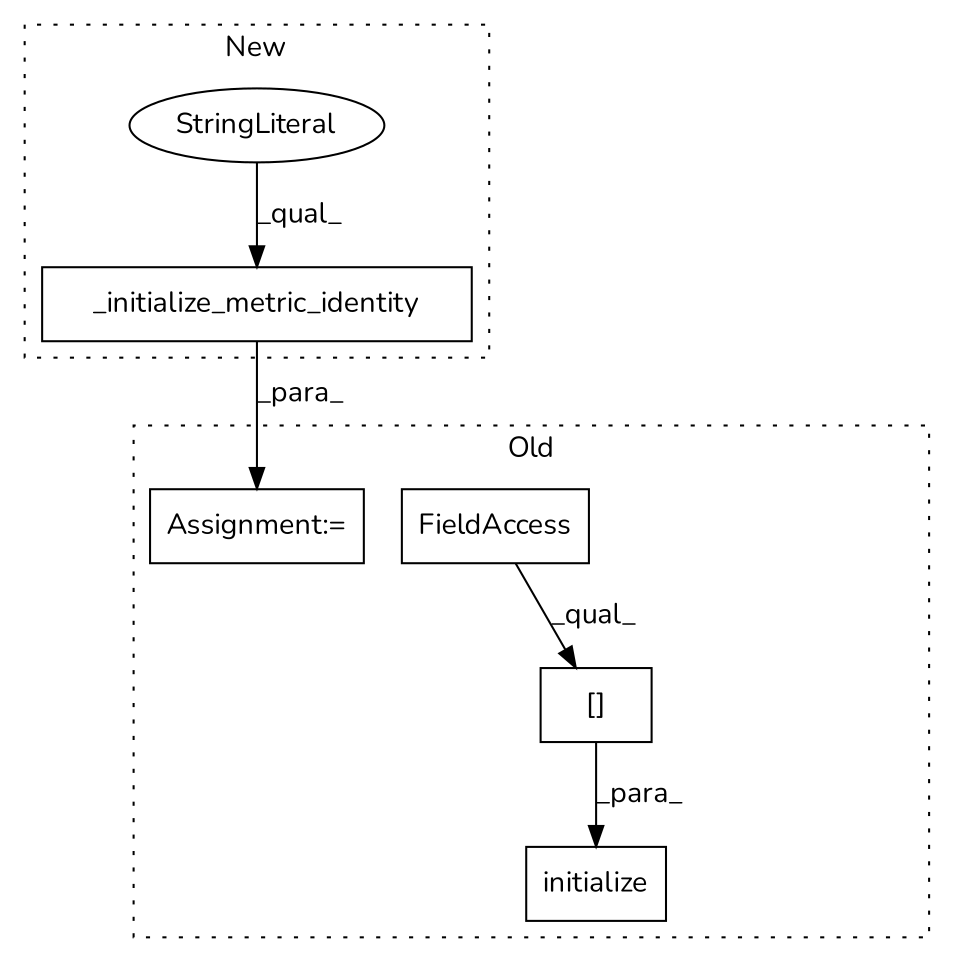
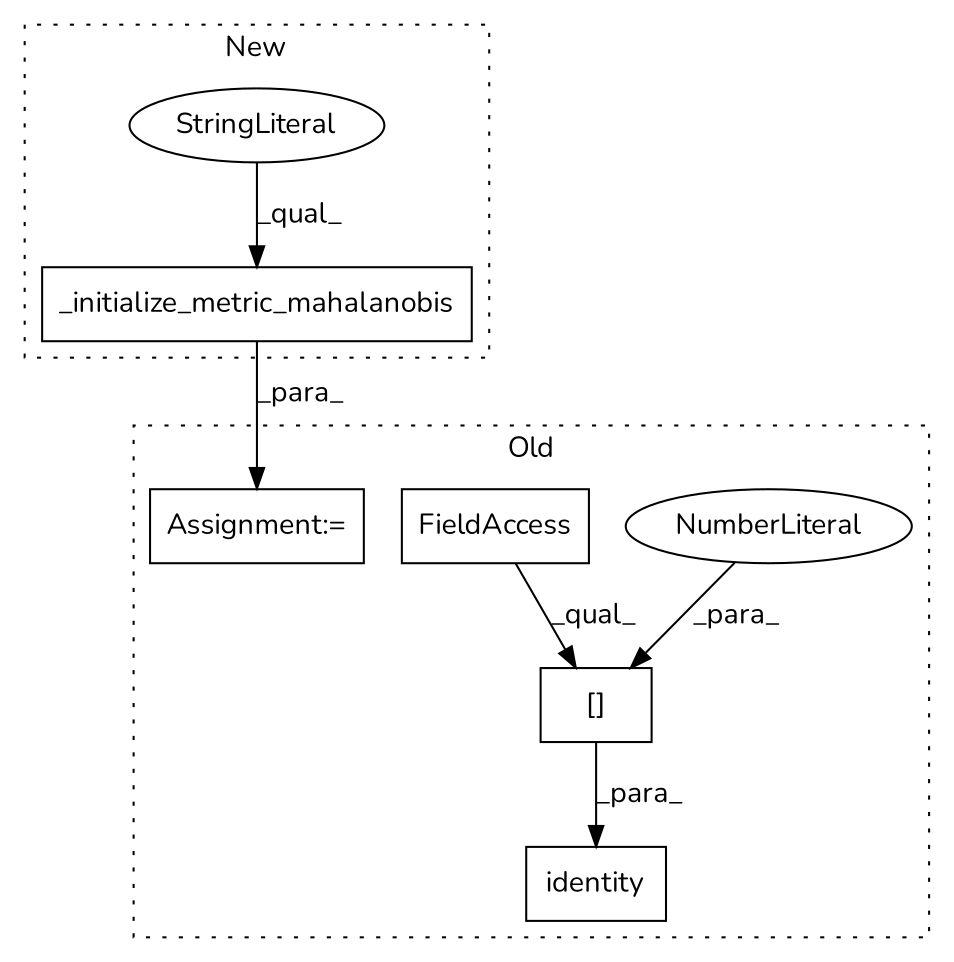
node "_initialize_metric_identity": label "_initialize_metric_identity" -> "_initialize_metric_mahalanobis"
node "NumberLiteral": added
node "initialize": label "initialize" -> "identity"
